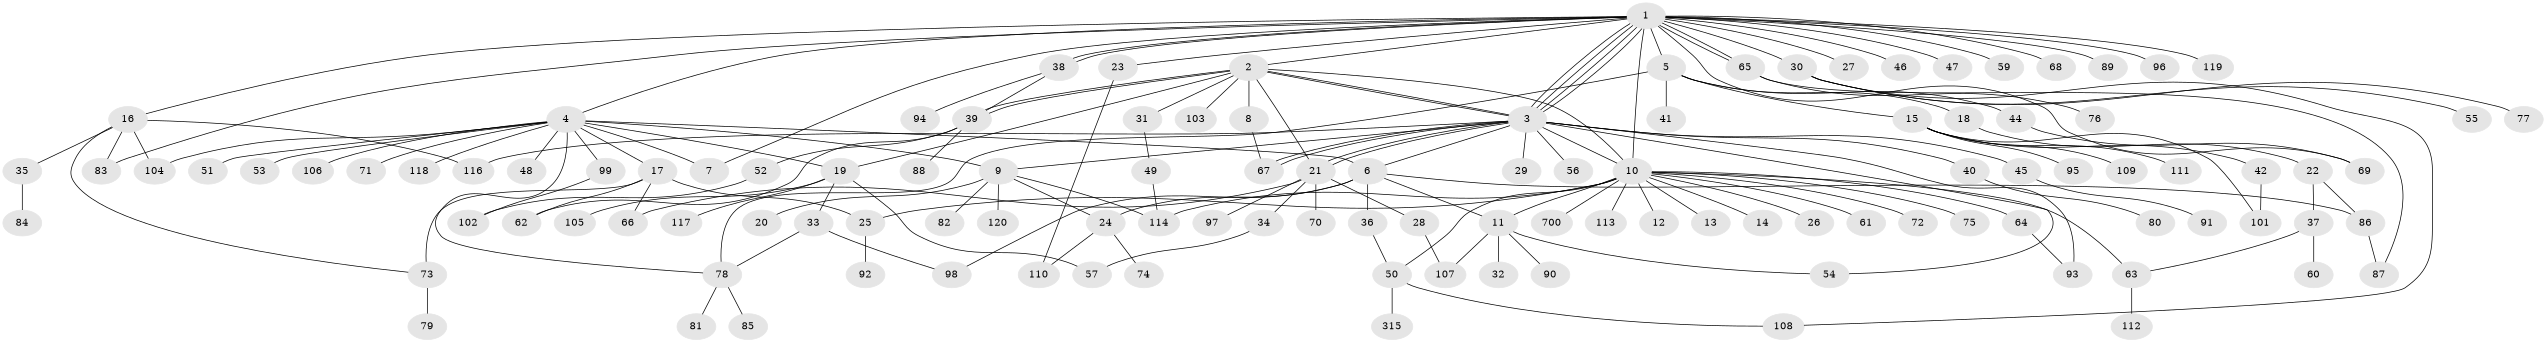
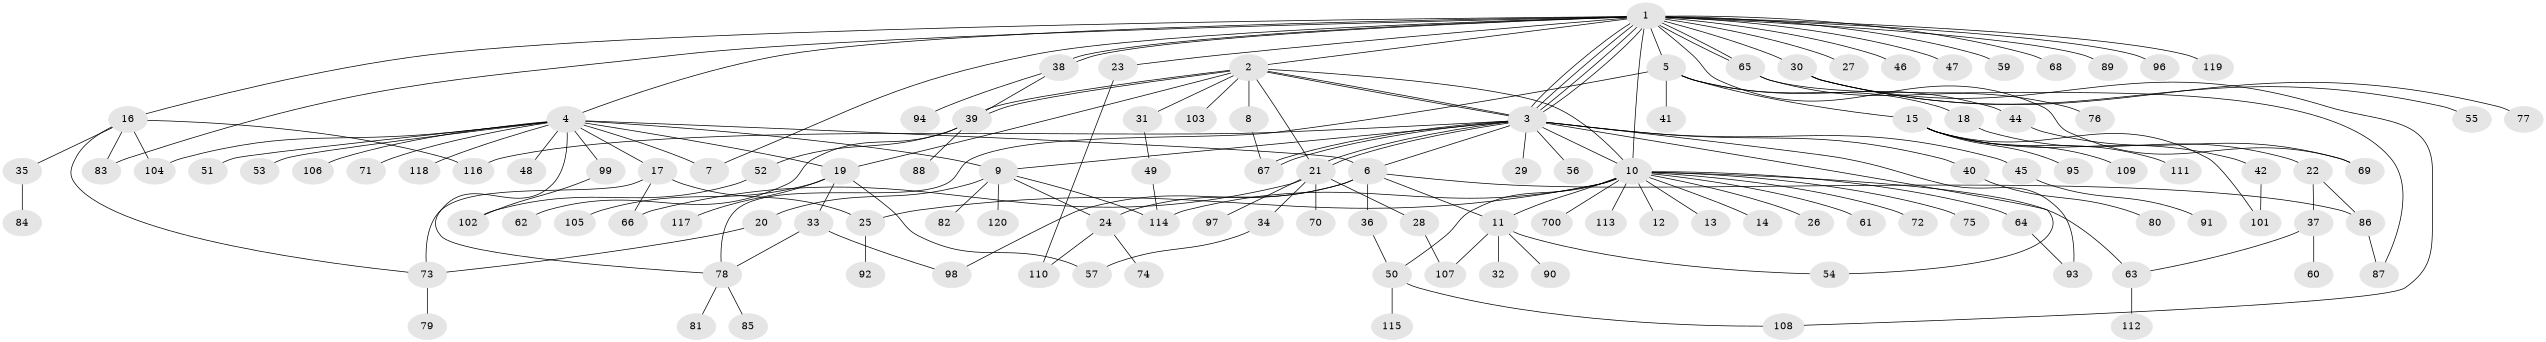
edge "17" -- "62": removed
edge "20" -- "73": added
node "315": label "315" -> "115"
